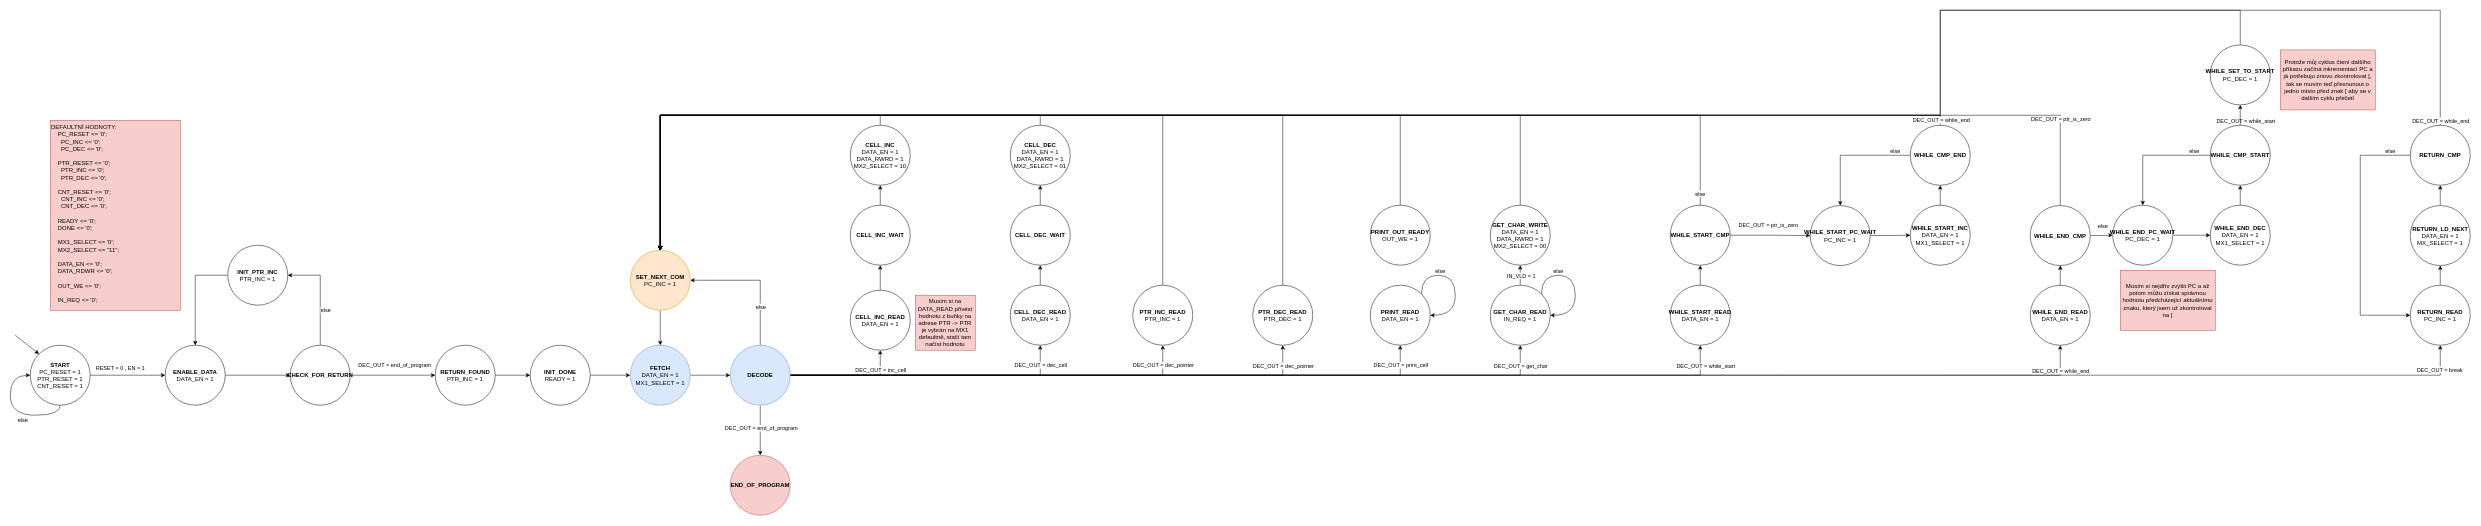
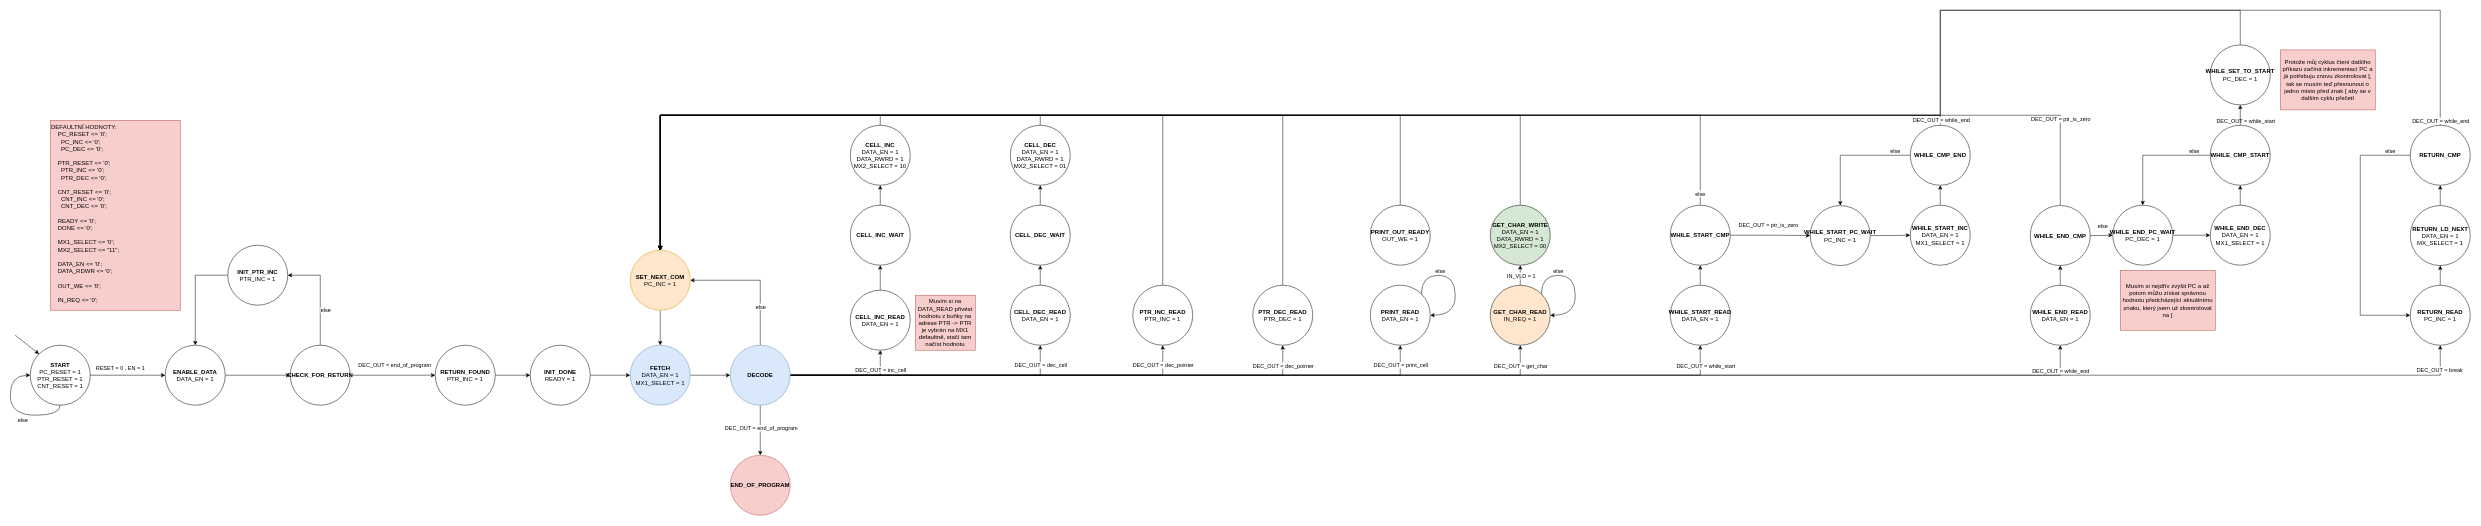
node "GET_CHAR_WRITE DATA_EN = 1 DATA_RWRD = 1 MX2_SELECT = 00": fillcolor #ffffff -> #d5e8d4
node "GET_CHAR_READ IN_REQ = 1": fillcolor #ffffff -> #ffe6cc
